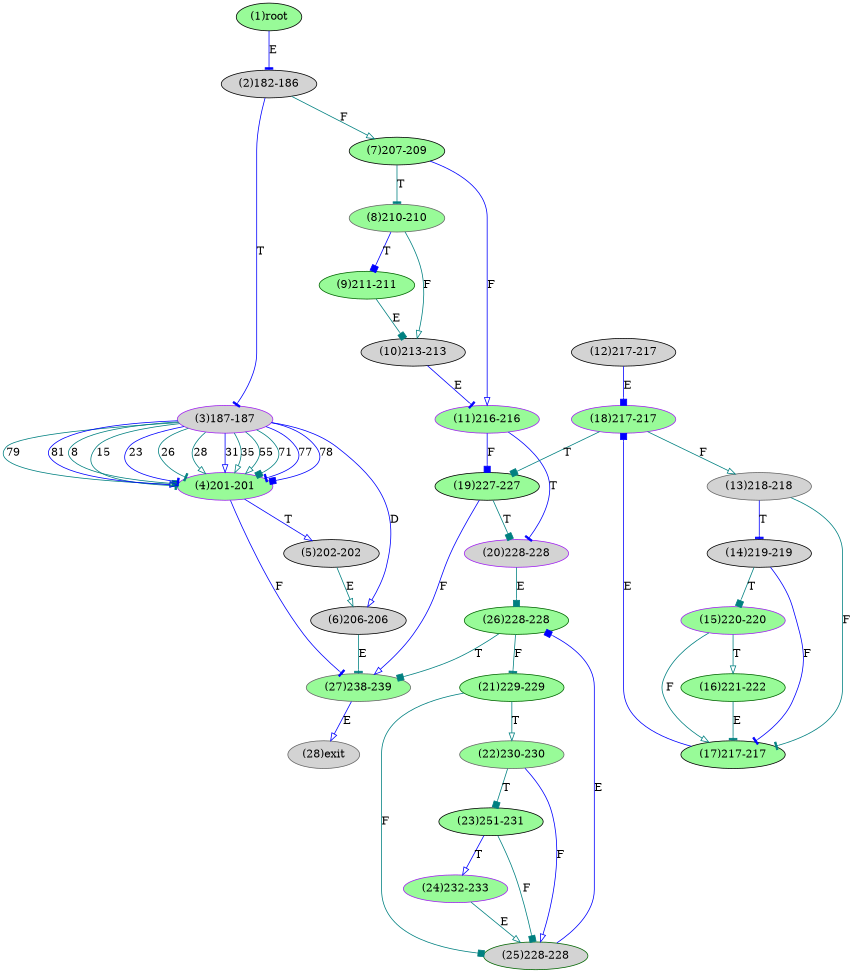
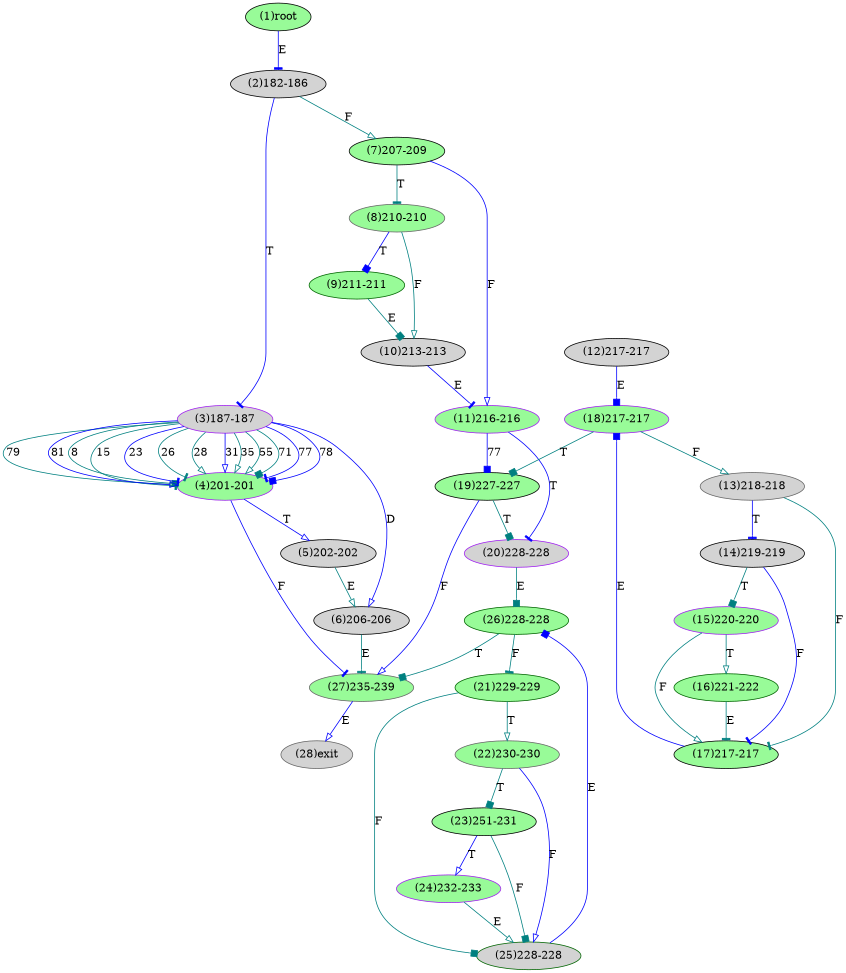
edge "(11)216-216" -> "(19)227-227": label "F" -> "77"
node "(27)238-239": label "(27)238-239" -> "(27)235-239"
